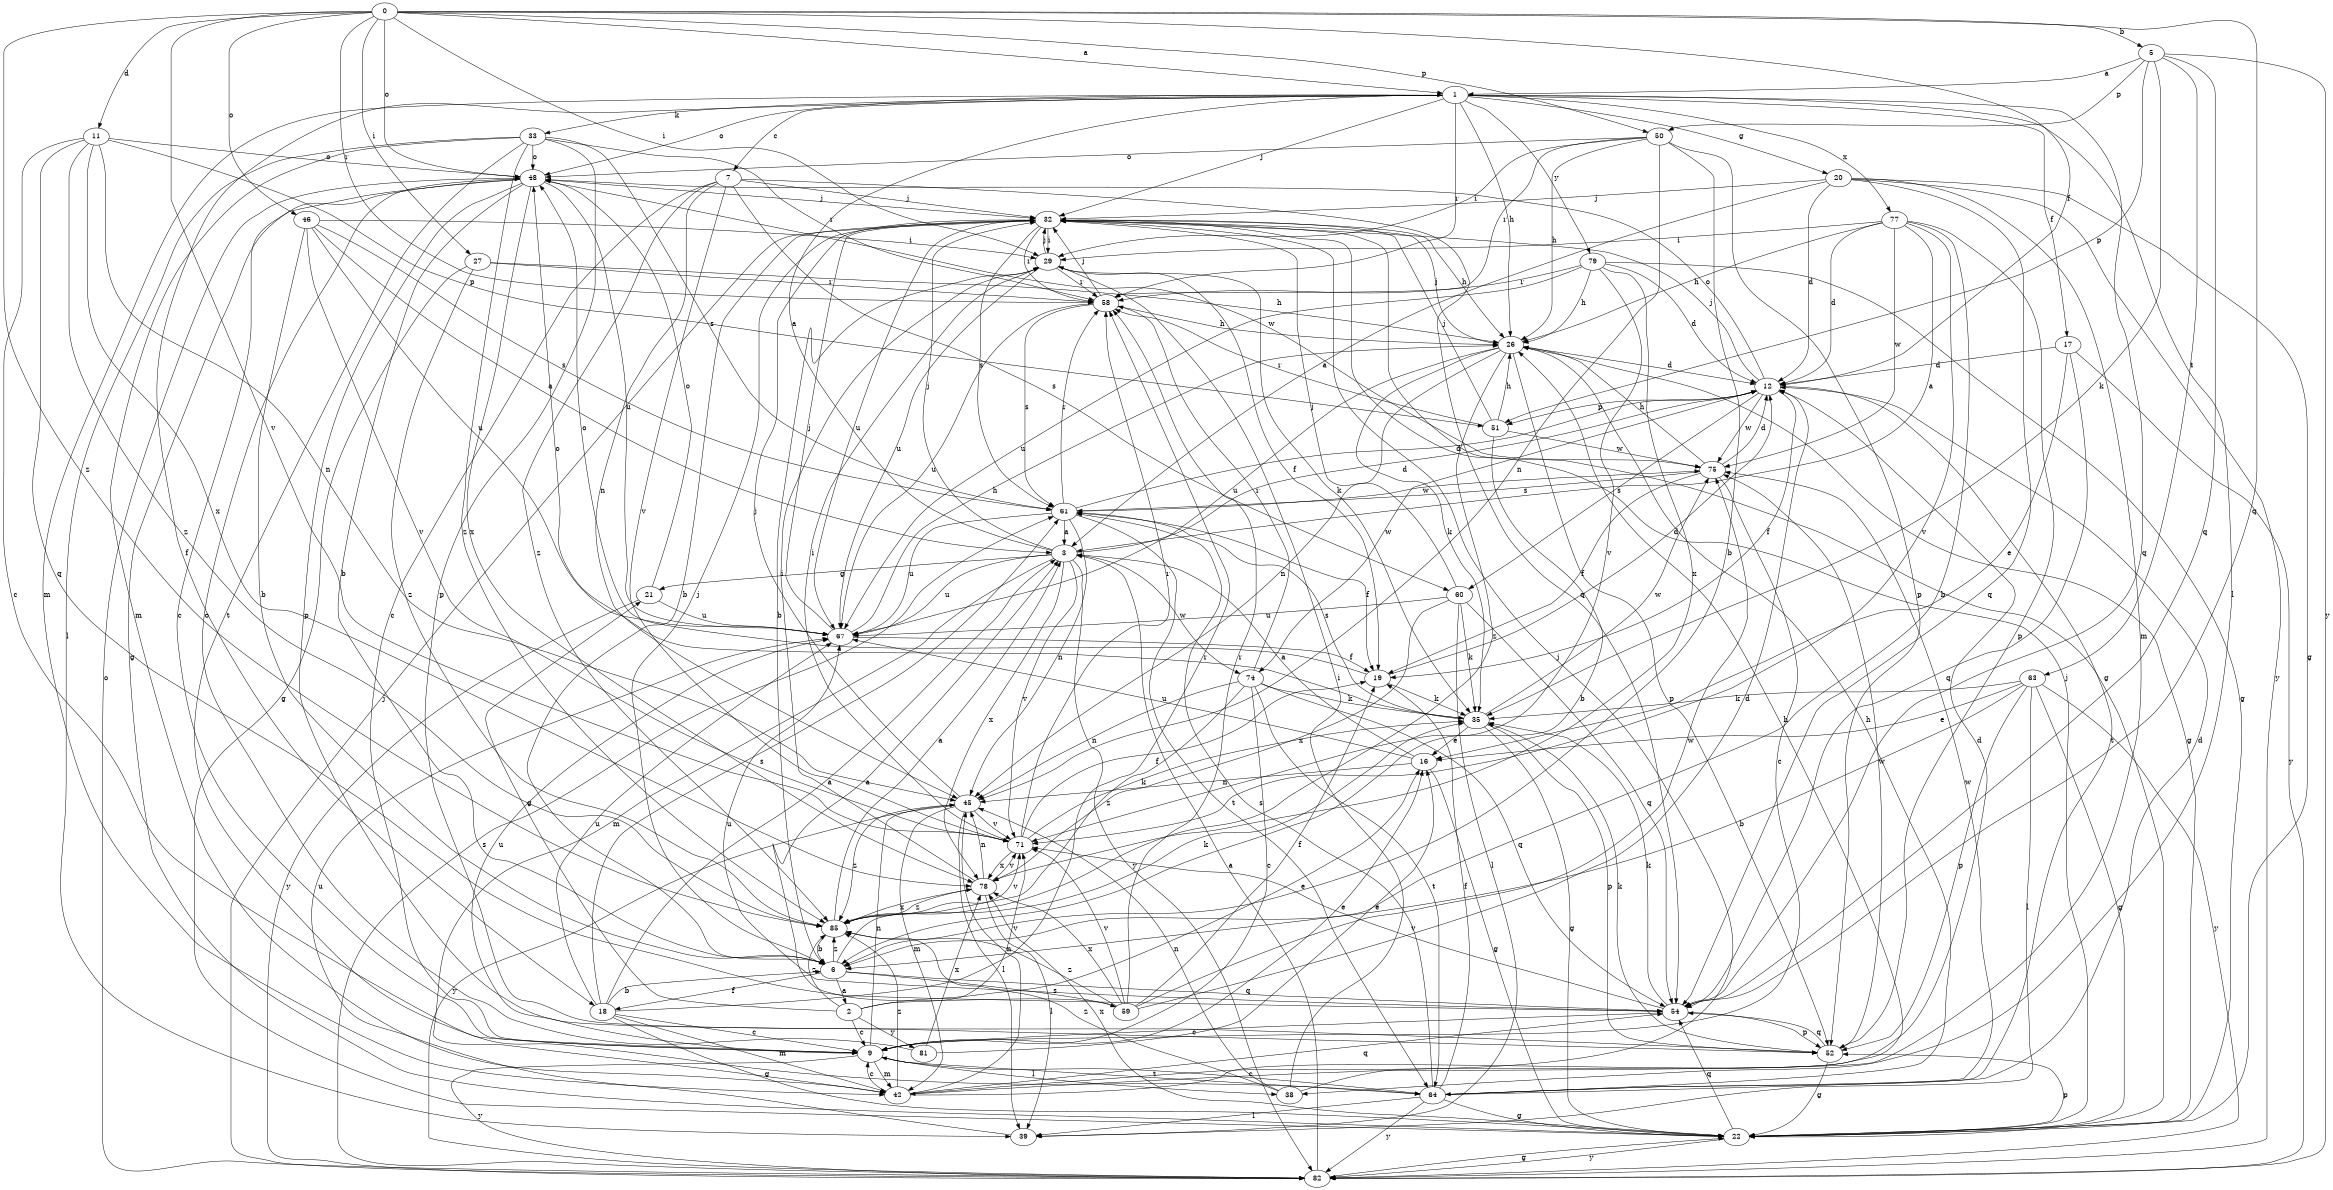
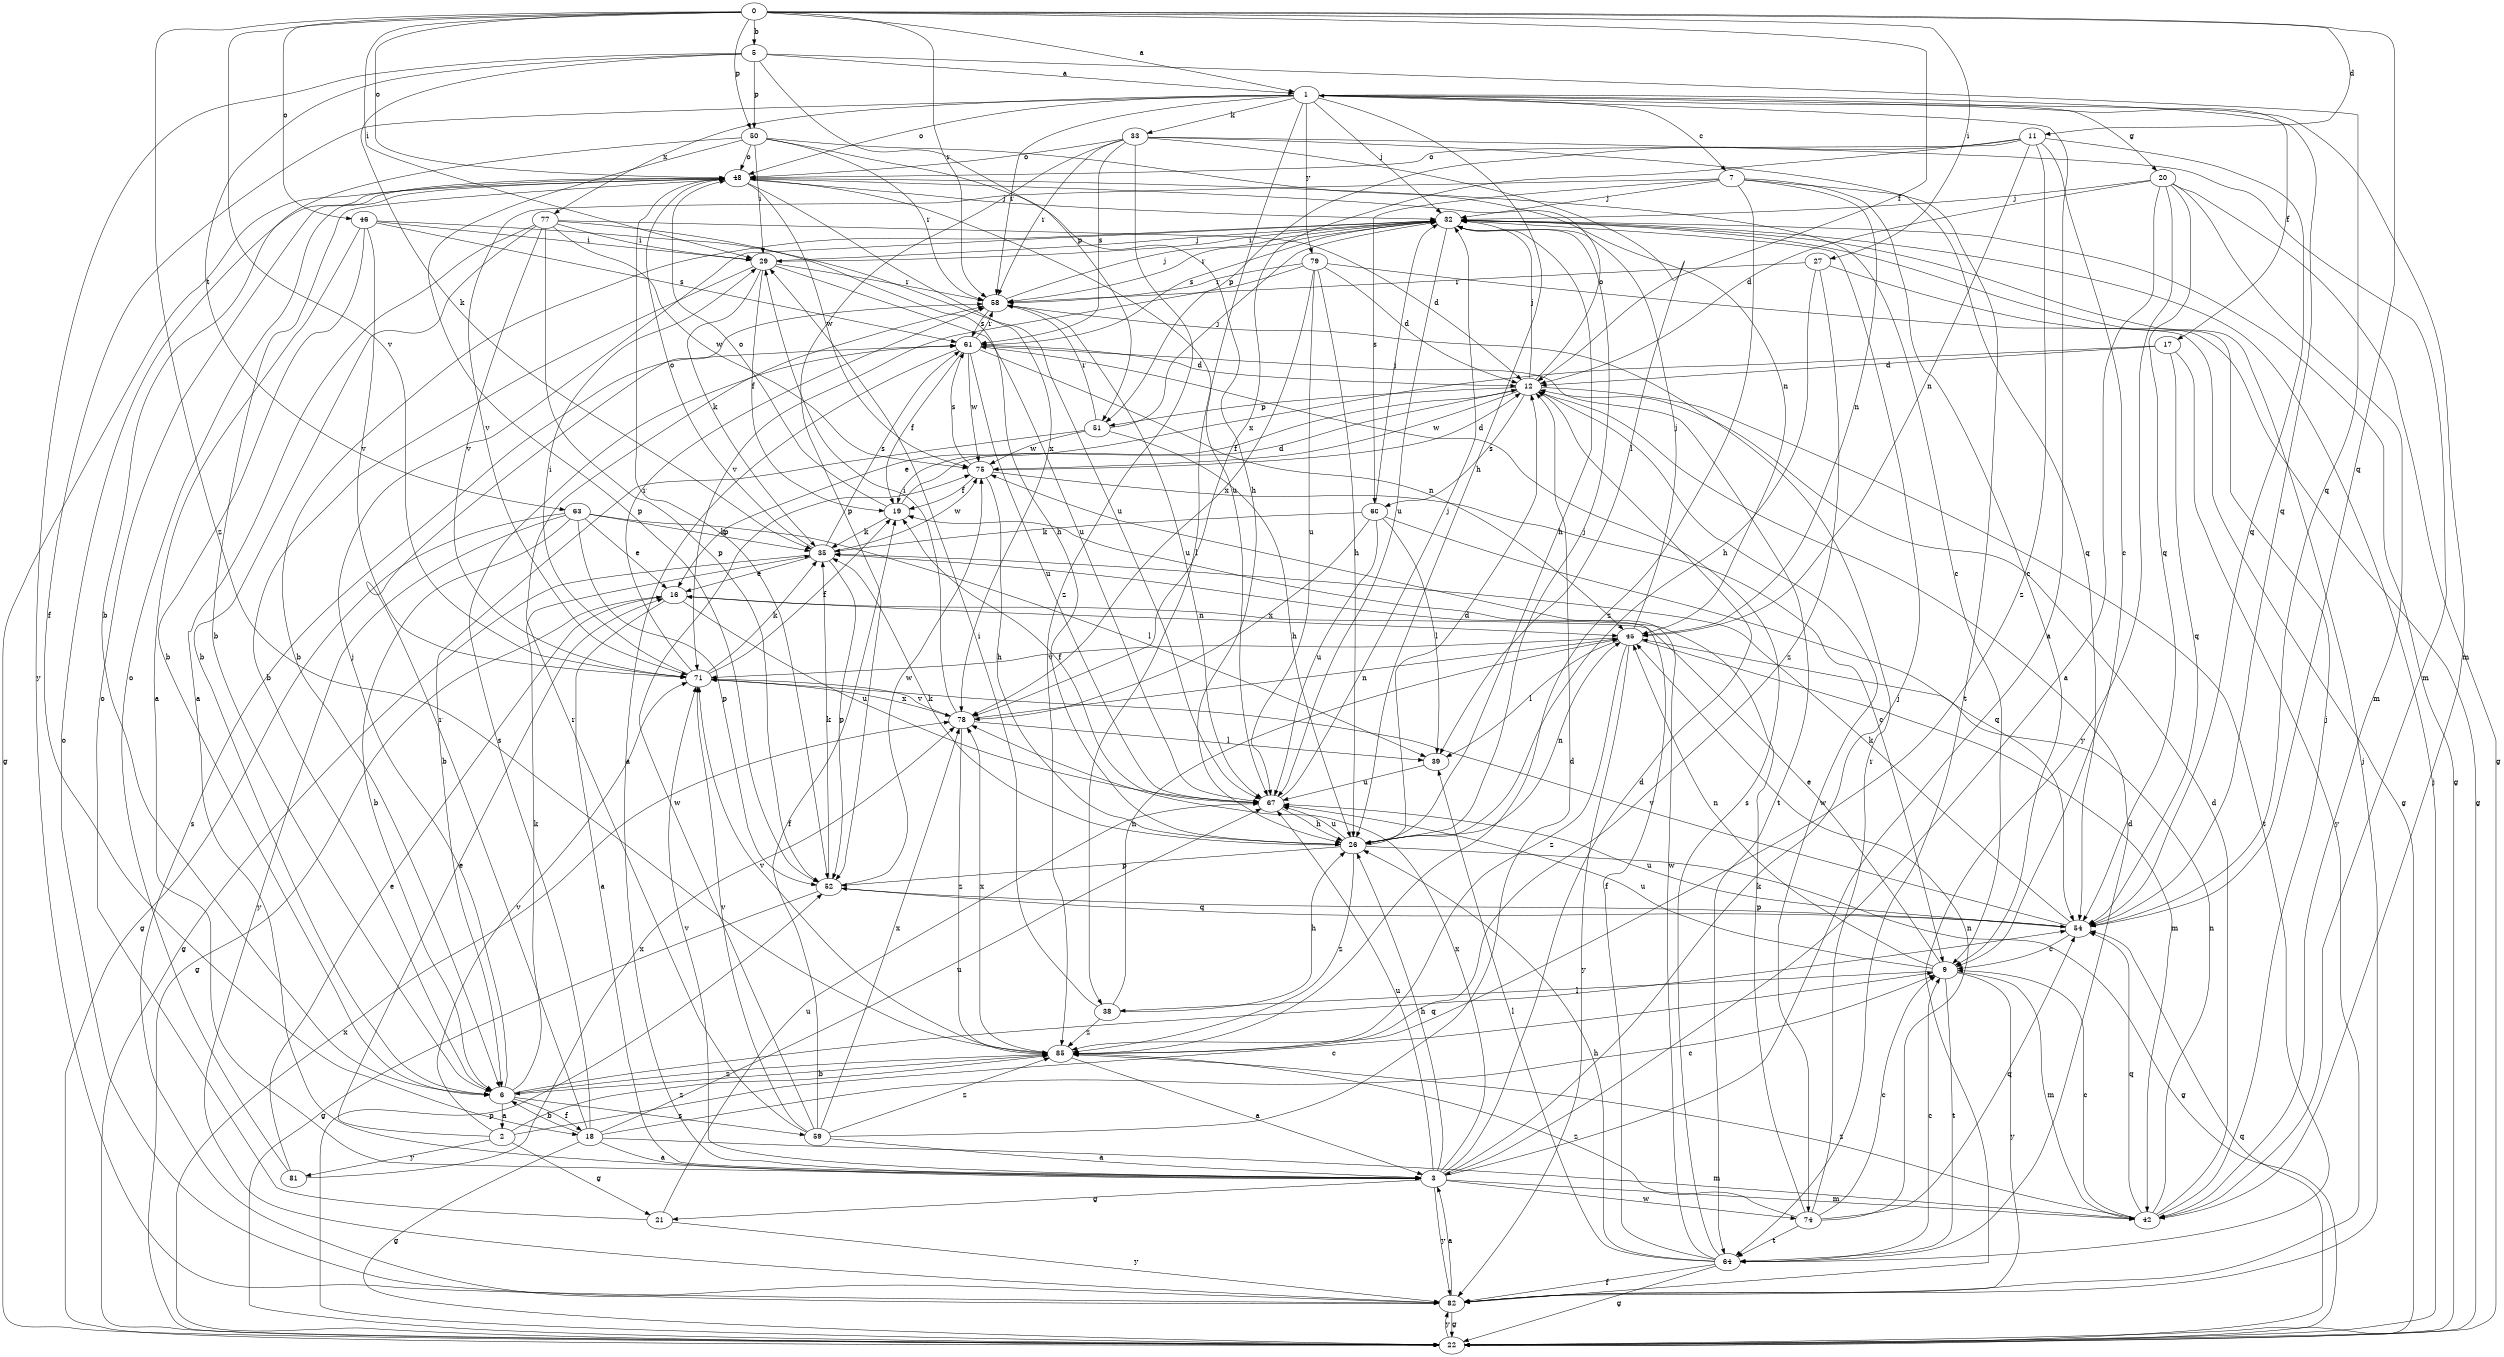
edge "58" -> "26": now "3" -> "26"
edge "64" -> "82": label "y" -> "f"
